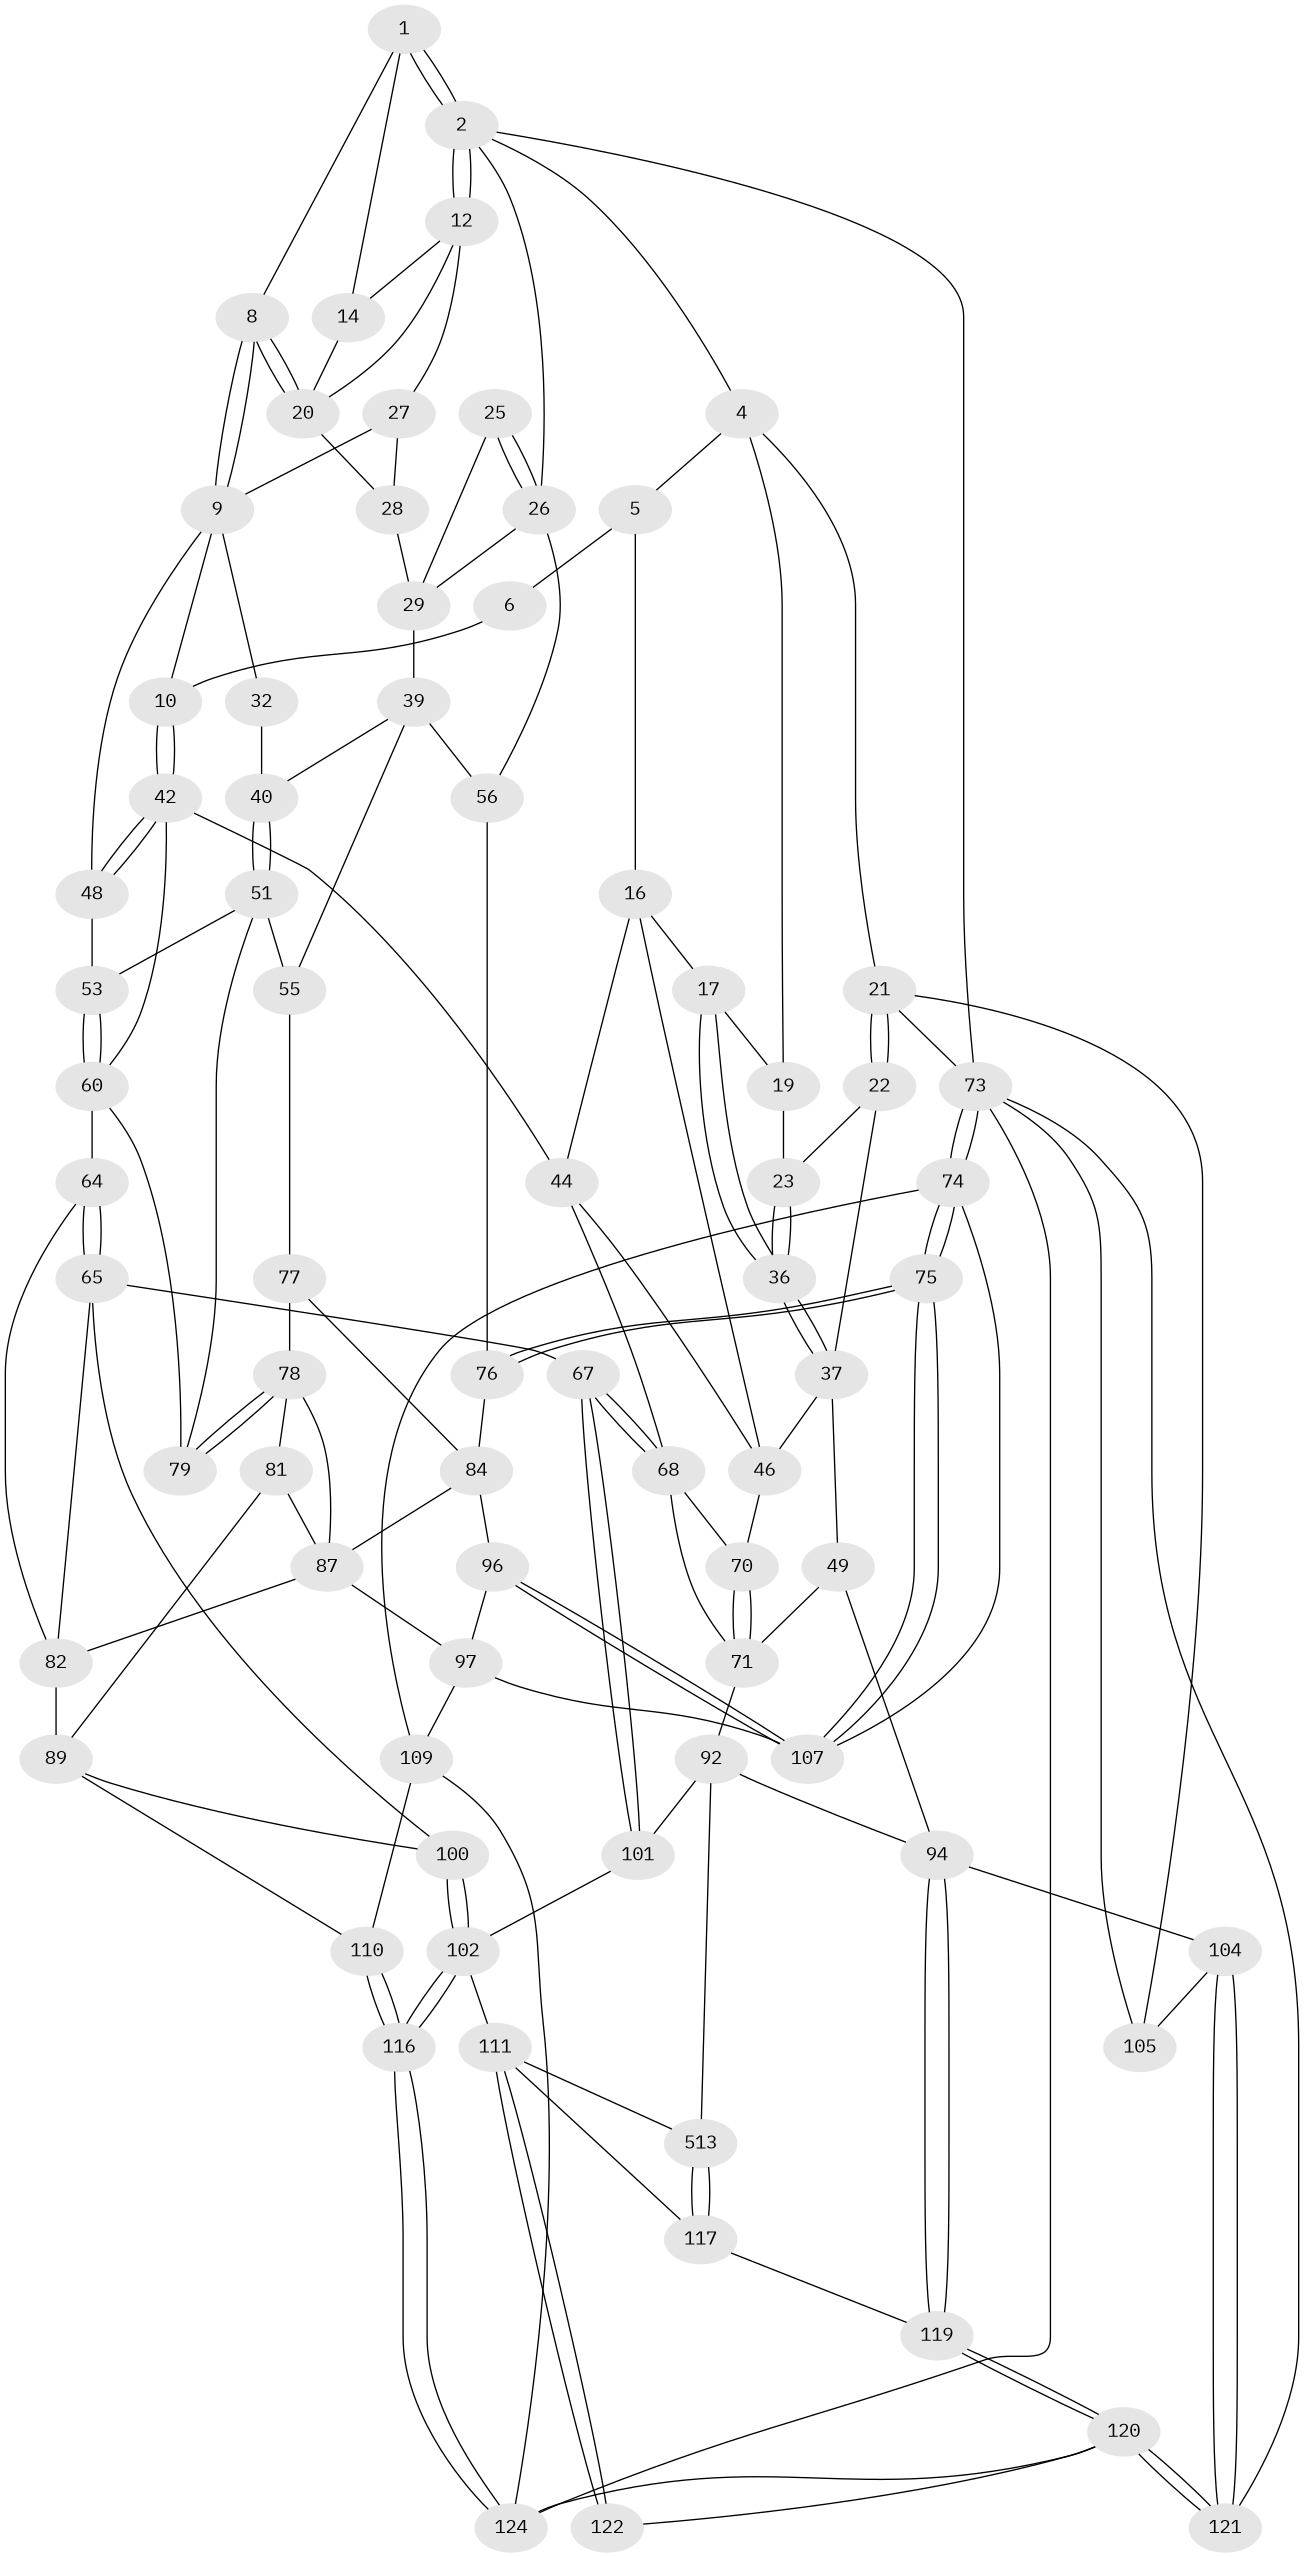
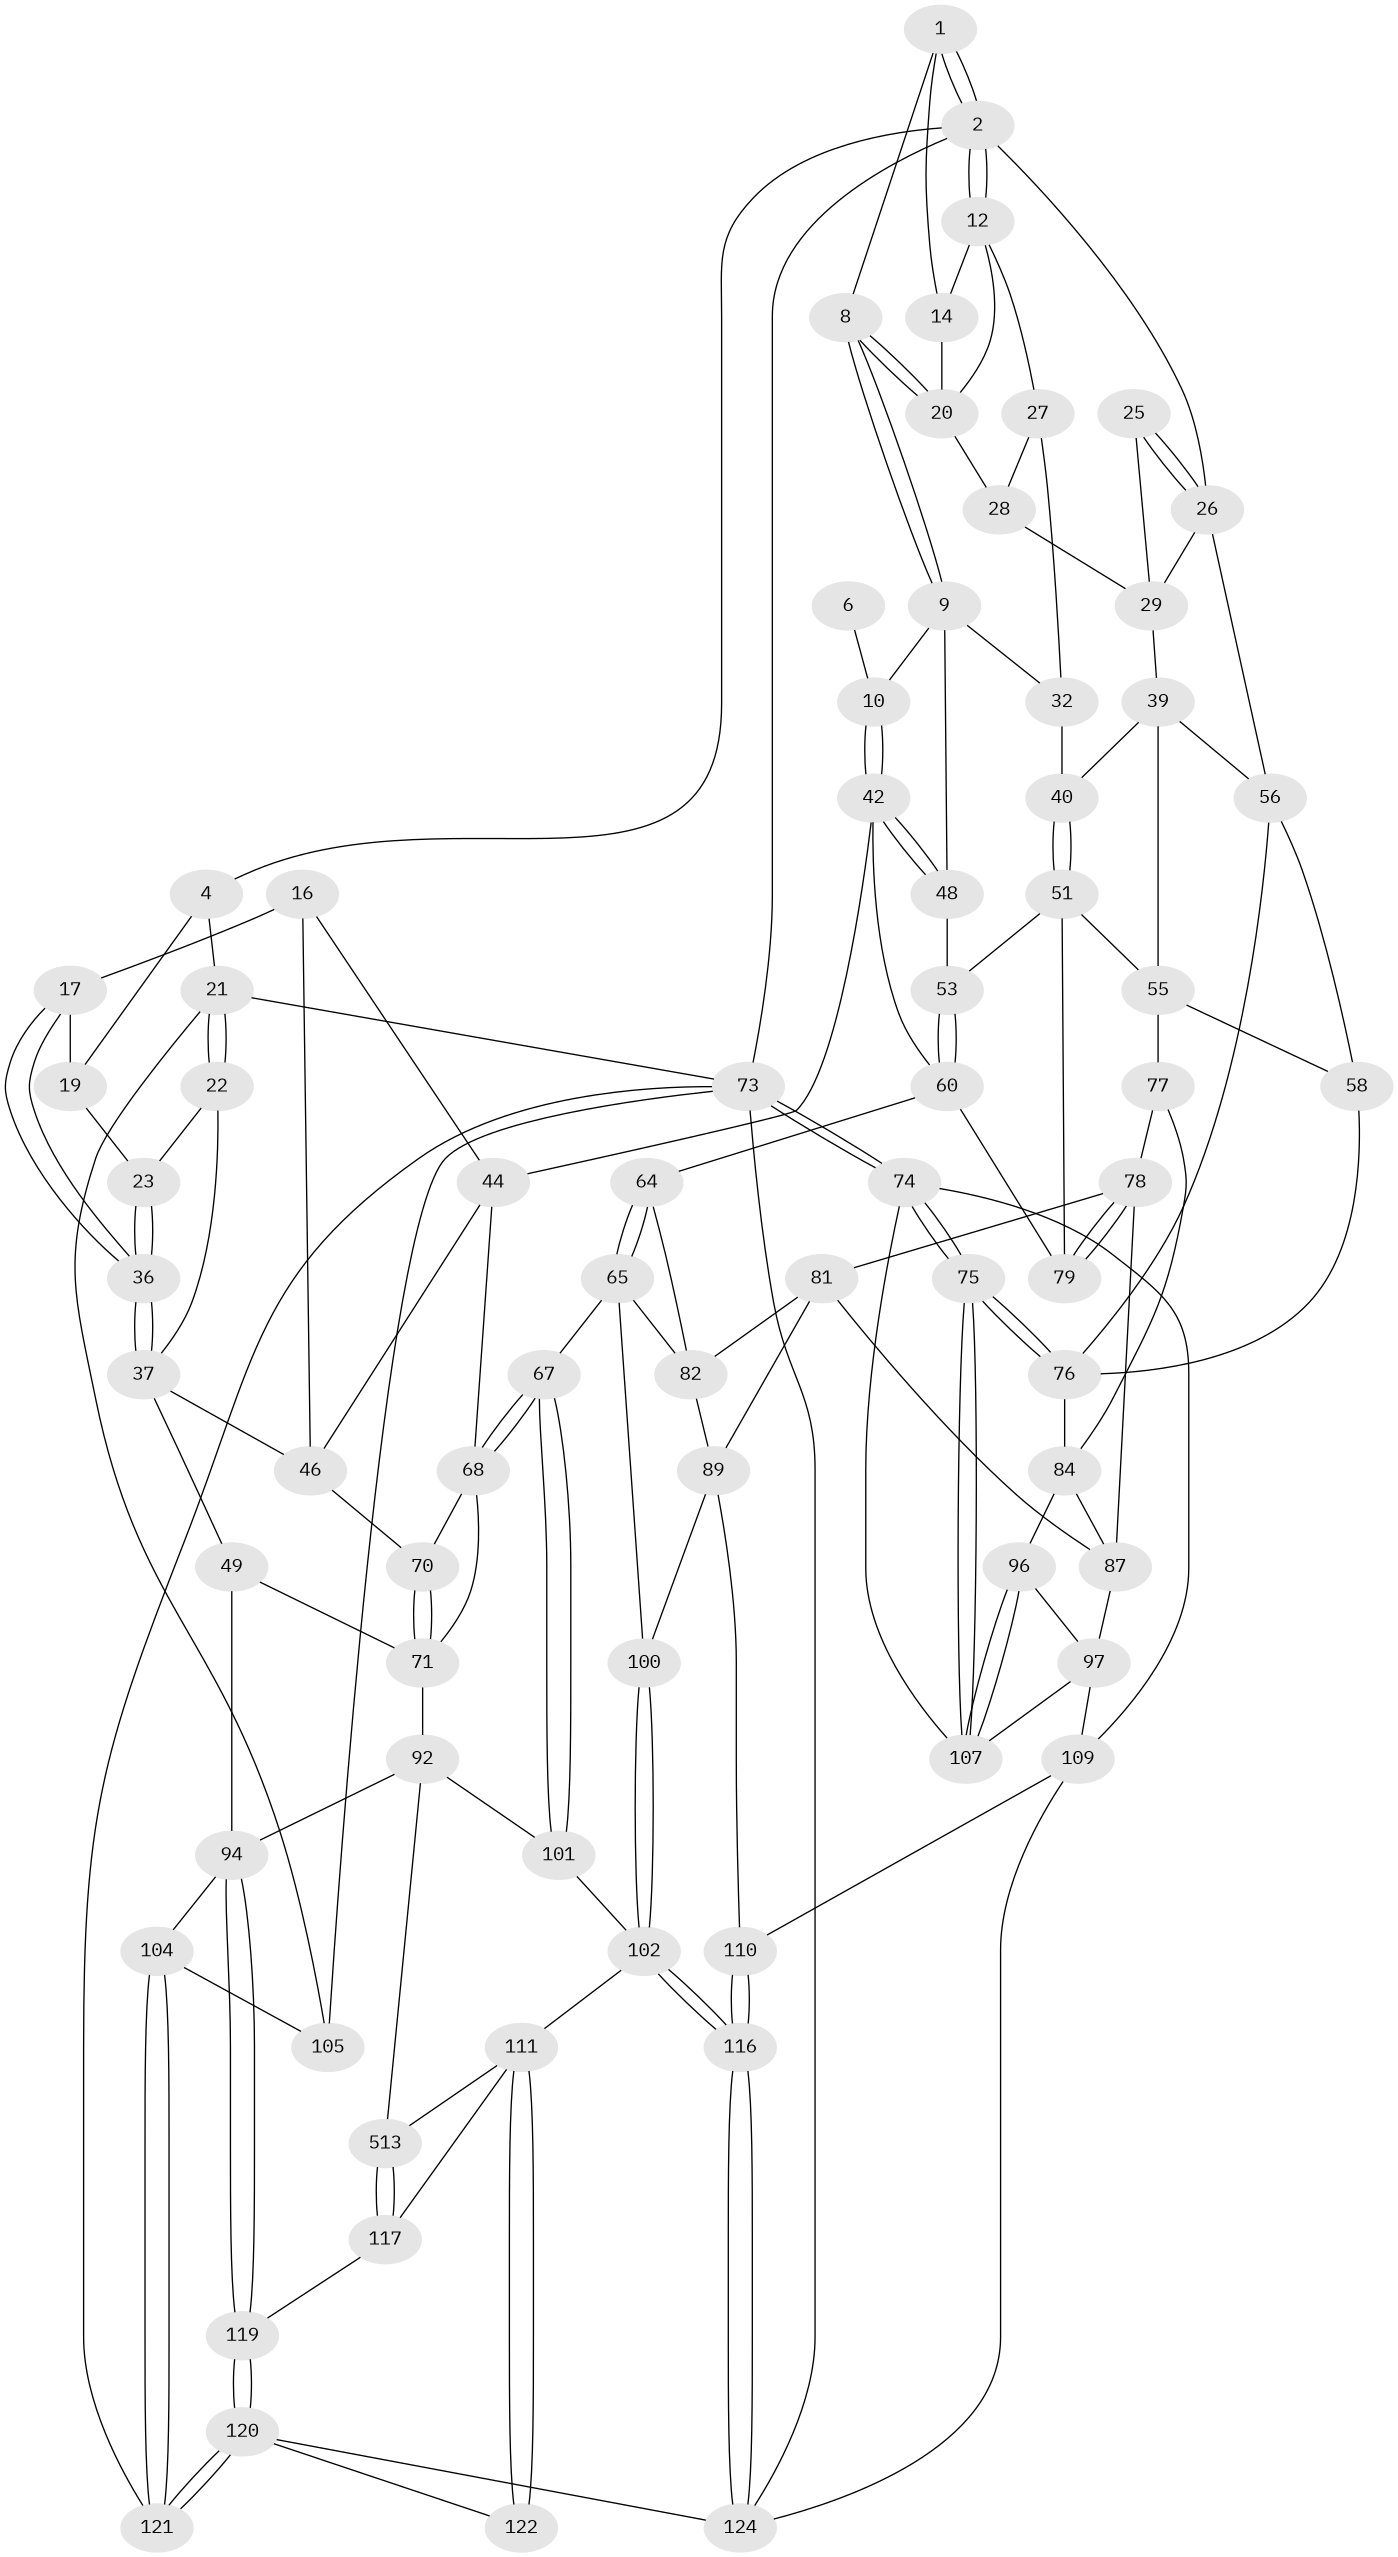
edge "27" -- "9": now "27" -- "32"
node "5": removed
node "58": added
edge "87" -- "82": now "81" -- "82"
